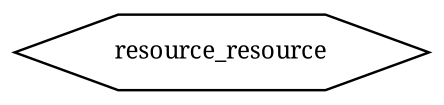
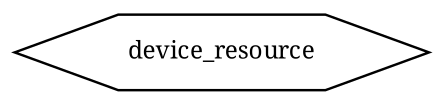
node "resource_resource": label "resource_resource" -> "device_resource"
